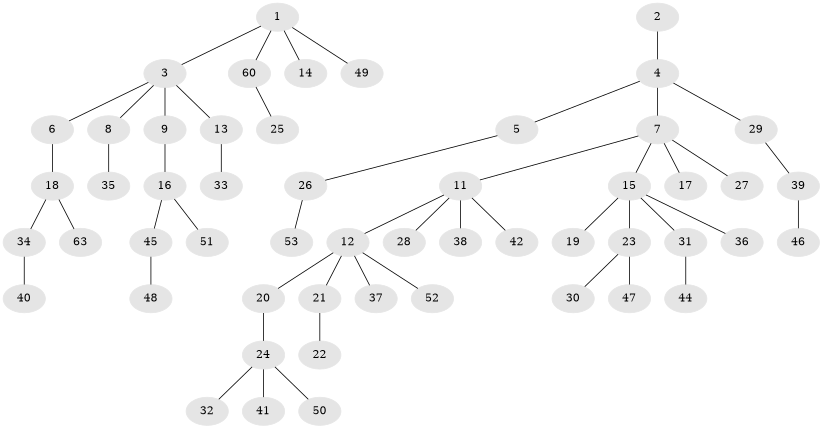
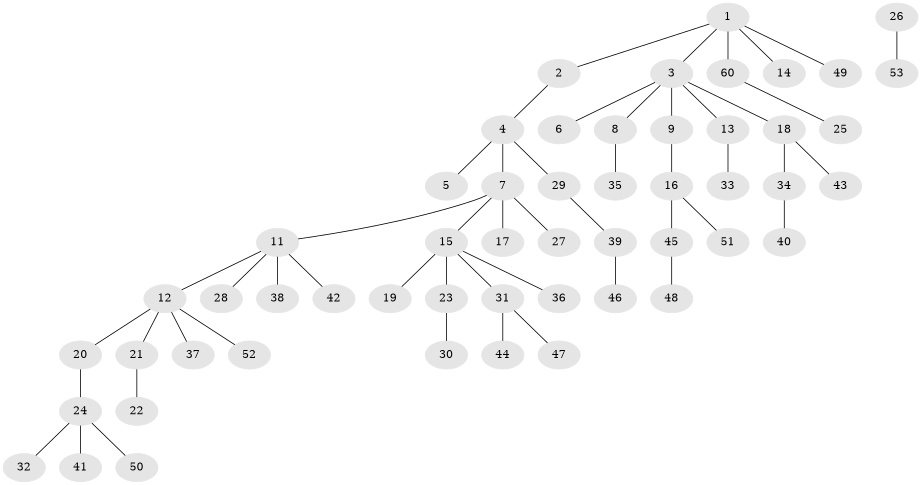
edge "1" -- "2": added
edge "6" -- "18": now "3" -- "18"
edge "5" -- "26": removed
node "63": label "63" -> "43"
edge "23" -- "47": now "31" -- "47"
